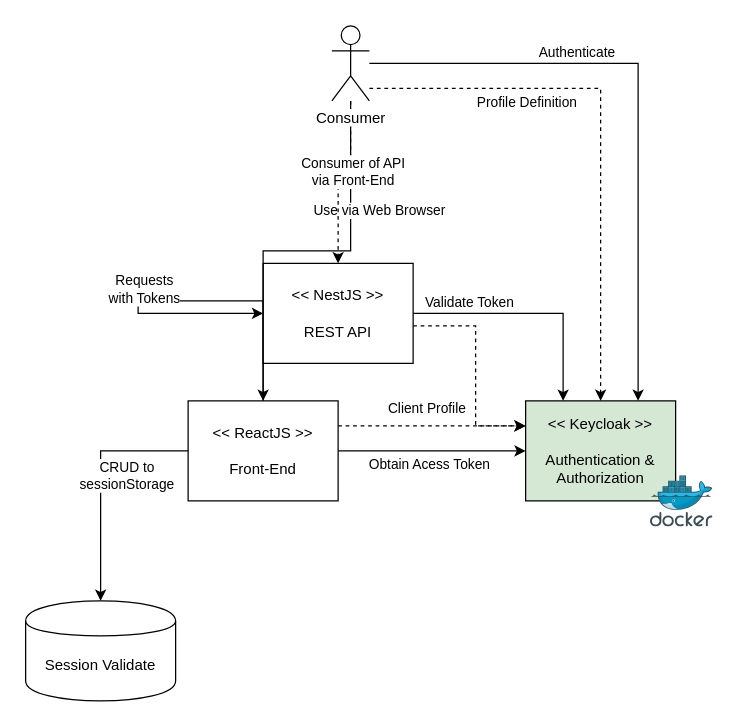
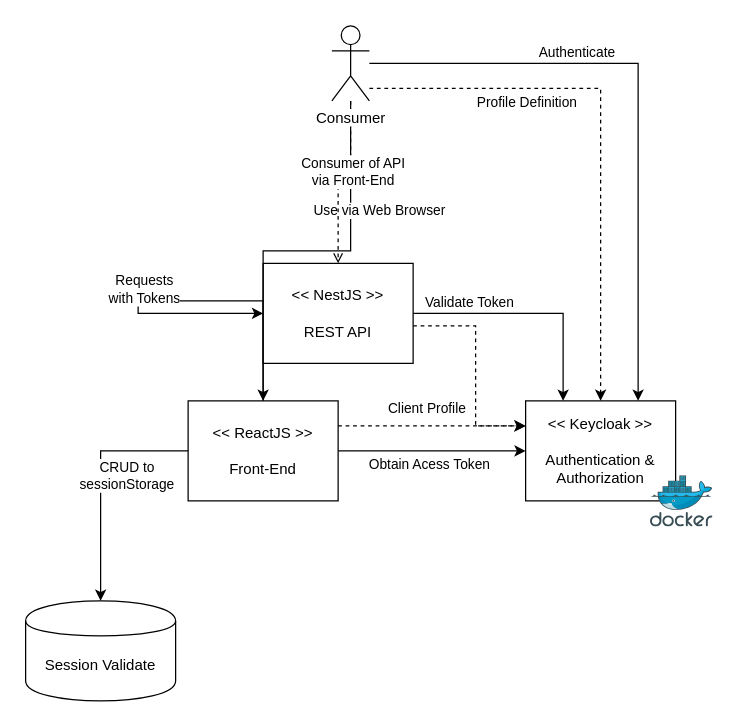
edge "Consumer" -> "<< NestJS >> REST API": arrowhead classic -> open
node "<< Keycloak >> Authentication & Authorization": fillcolor #d5e8d4 -> #ffffff
